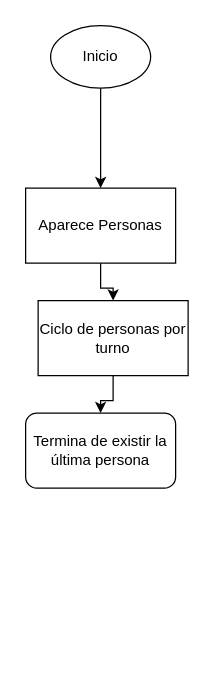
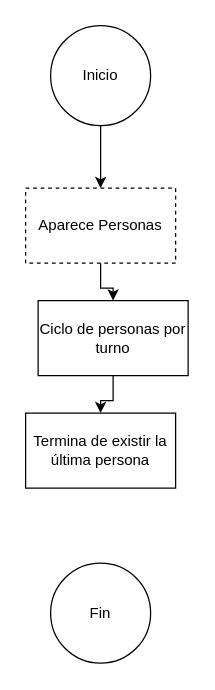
node "Inicio": size 100x63 -> 100x100
node "Aparece Personas": style solid -> dashed
node "Termina de existir la última persona": shape rounded rectangle -> rectangle
node "Fin": added
